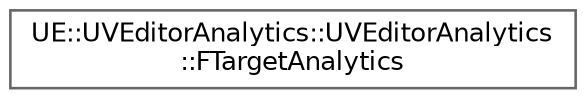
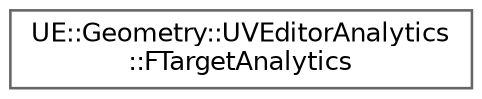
node "UE::UVEditorAnalytics::UVEditorAnalytics ::FTargetAnalytics": label "UE::UVEditorAnalytics::UVEditorAnalytics ::FTargetAnalytics" -> "UE::Geometry::UVEditorAnalytics ::FTargetAnalytics"
